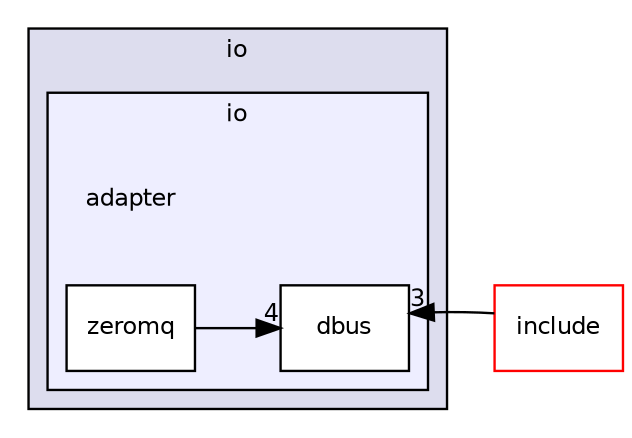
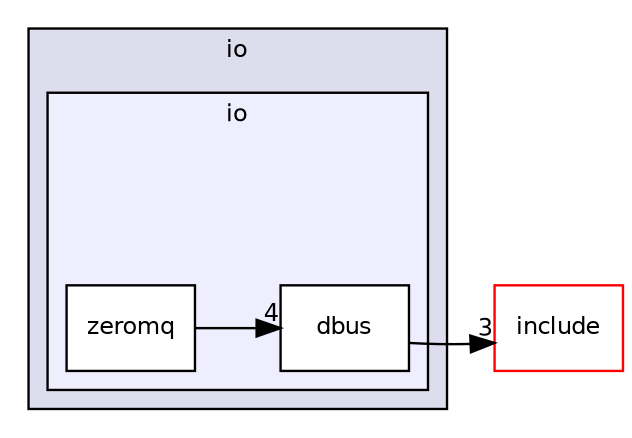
node "adapter": removed
edge "include" -> "dbus": reversed
